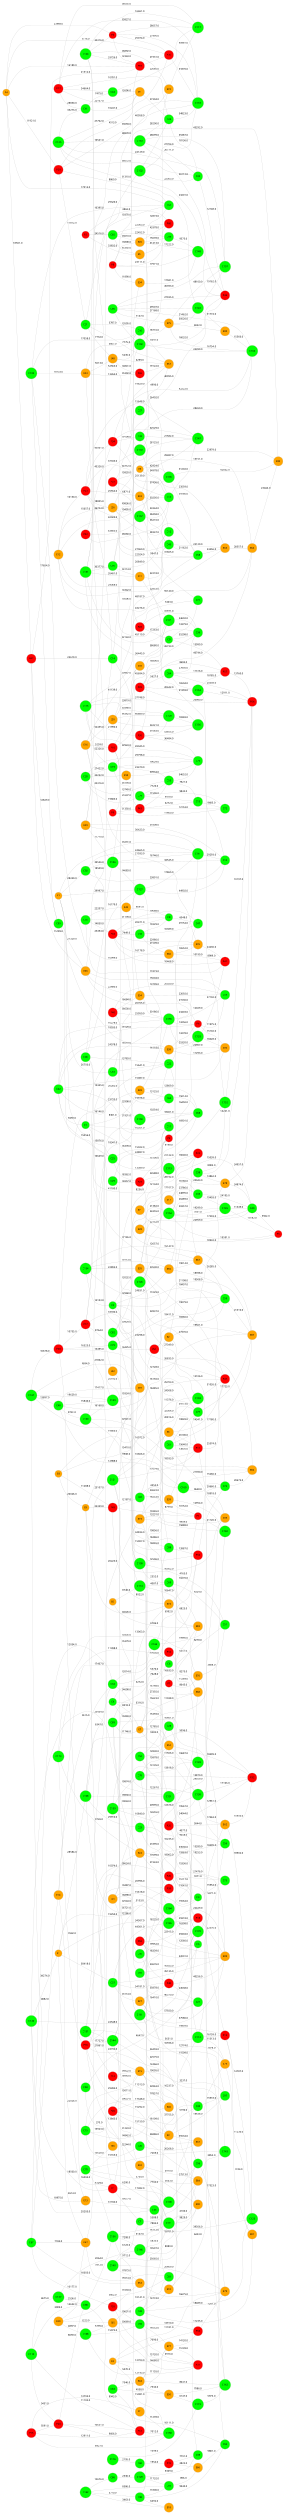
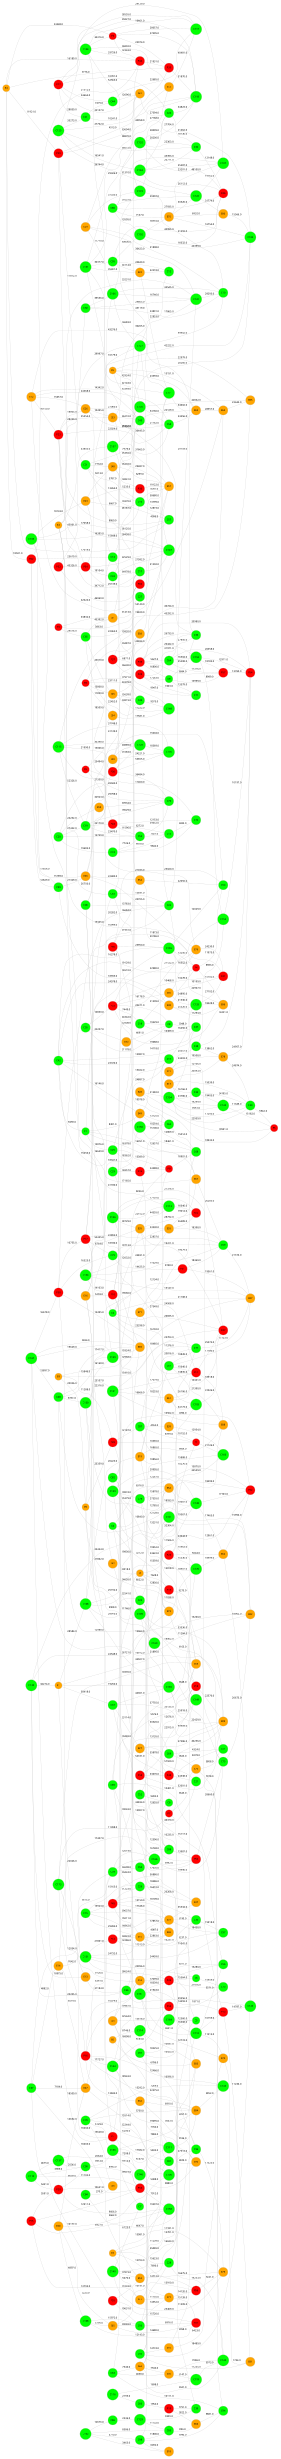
edge "C126" -- "E35": added, label "28729.0"
edge "C109" -- "C69": label "2352.0" -> "30520.0"
